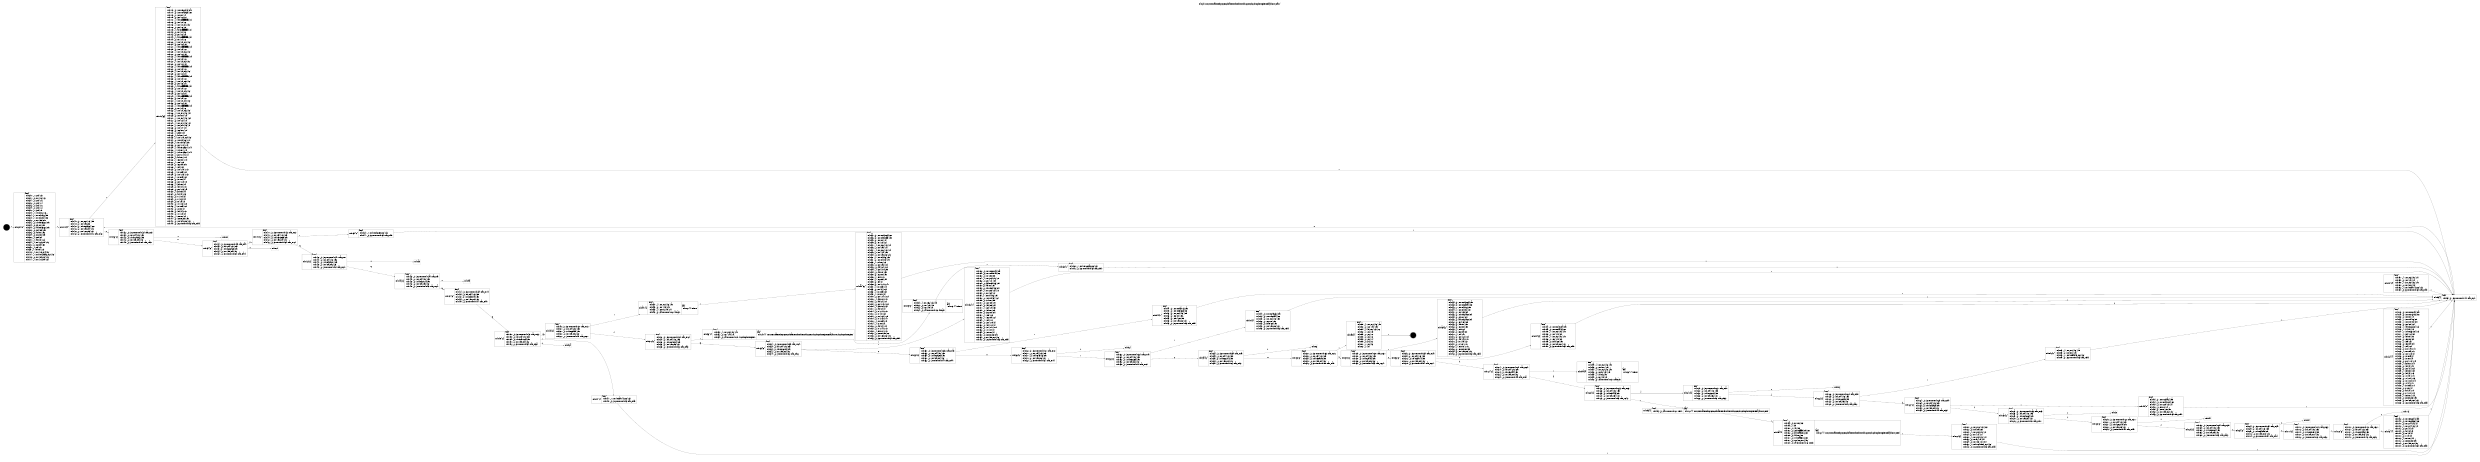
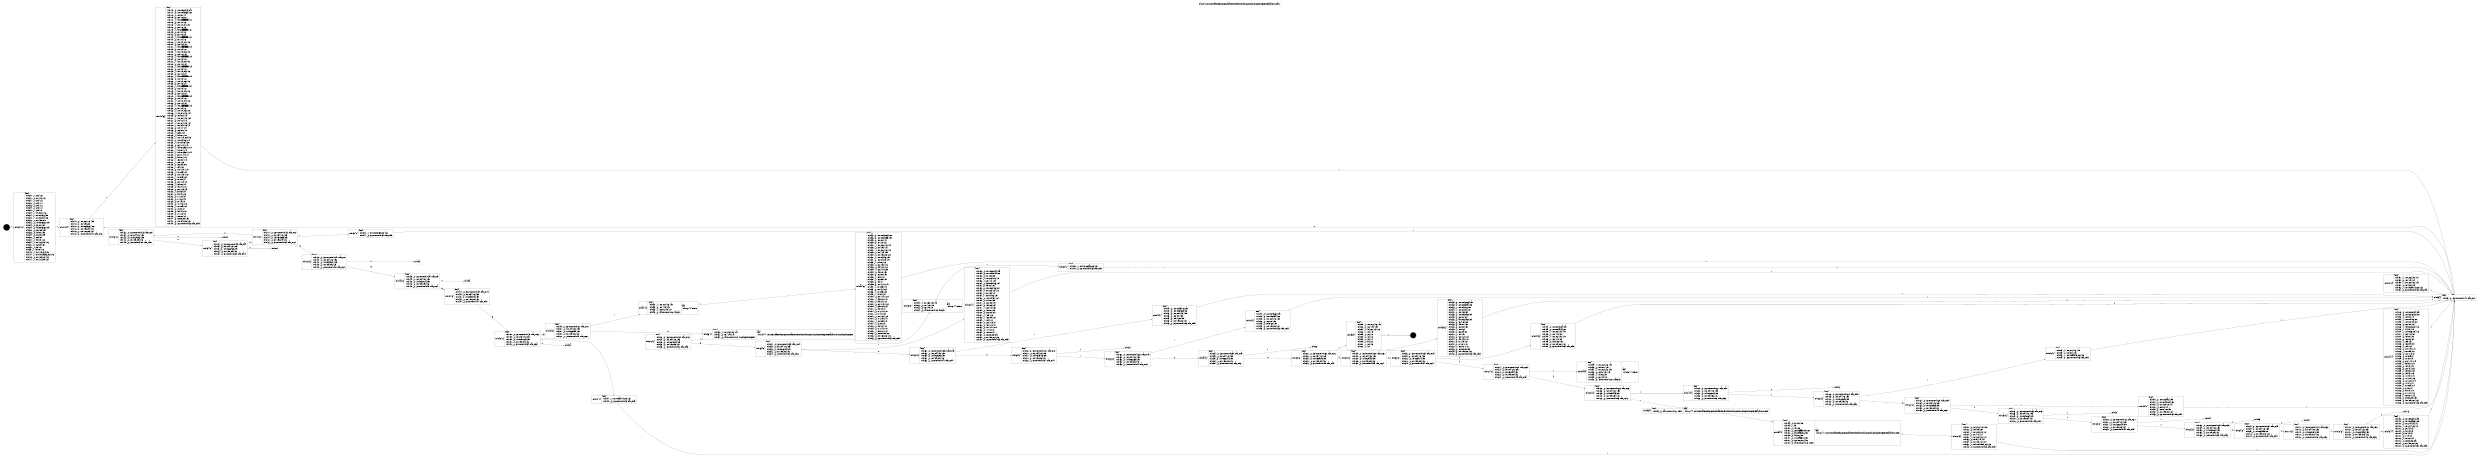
edge "0x40141b [29]" -> "0x401438 [28]": now "0x401470 [28]" -> "0x401438 [28]"
edge "0x4014fc [28]" -> "0x401518 [28]": now "0x4014fc [28]" -> "0x401d53 [12]"
node "0x401dd5": added
